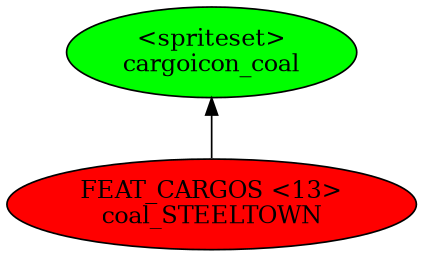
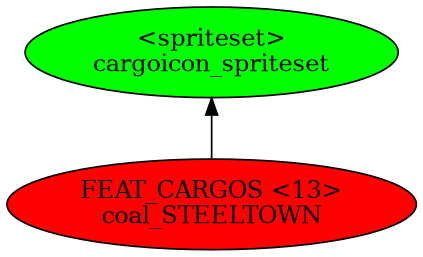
node "<spriteset> cargoicon_coal": label "<spriteset> cargoicon_coal" -> "<spriteset> cargoicon_spriteset"
